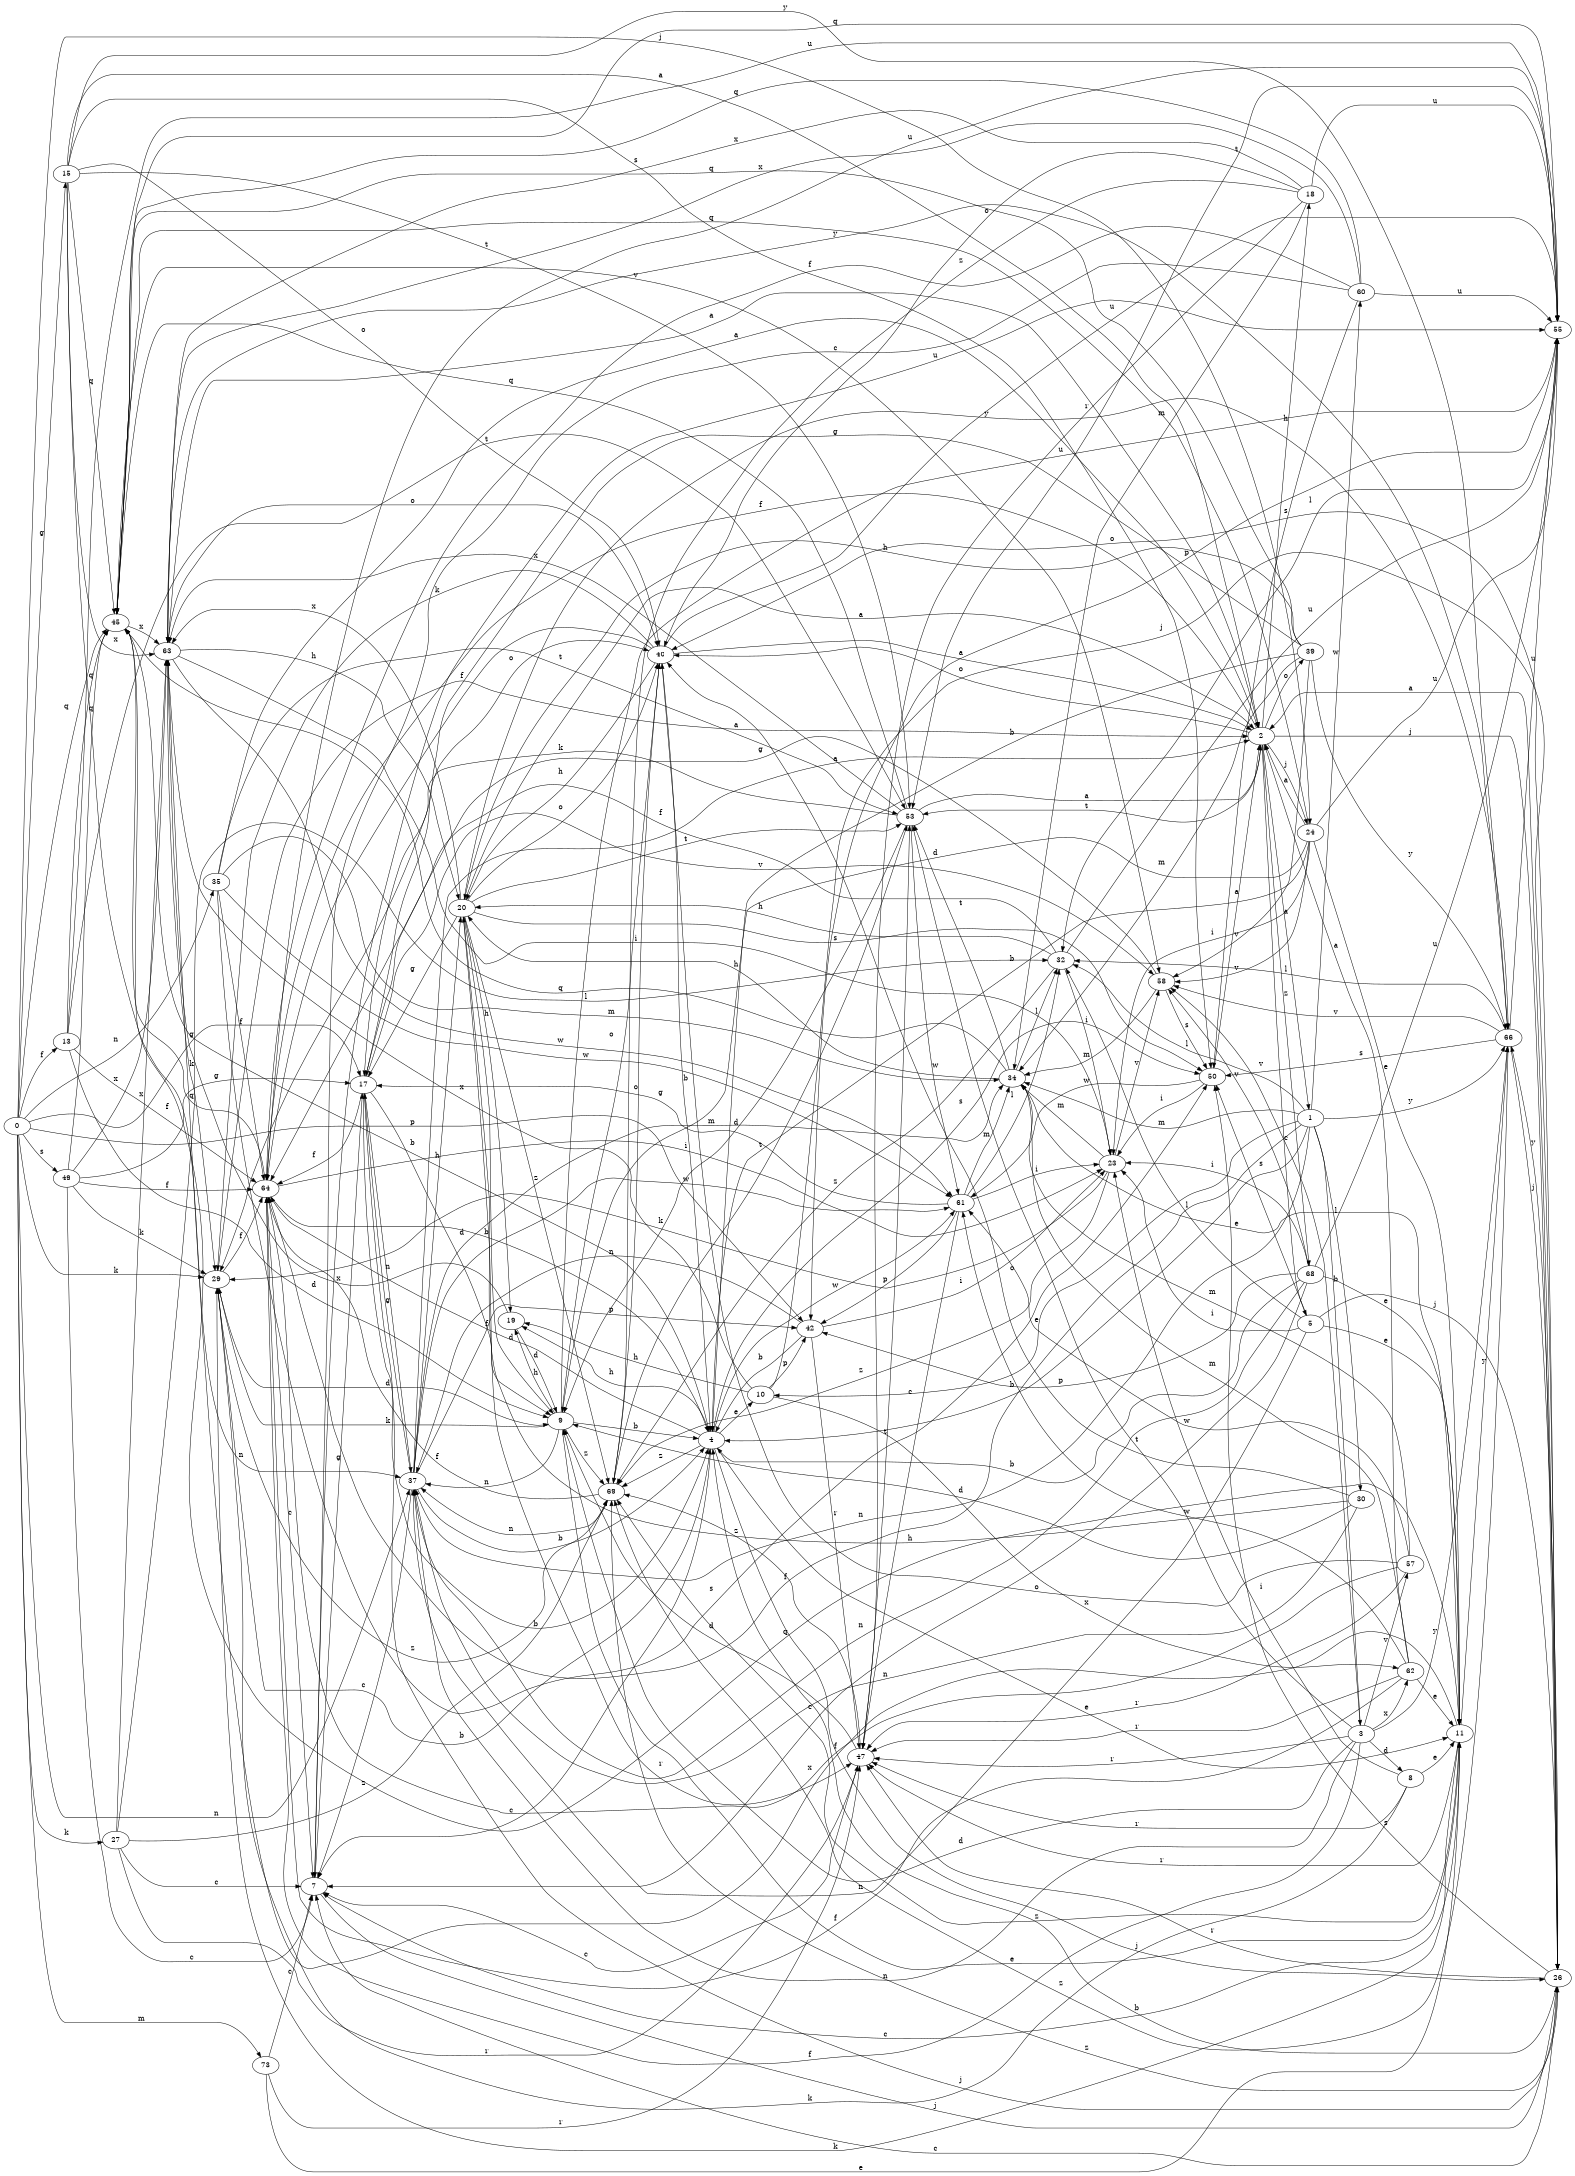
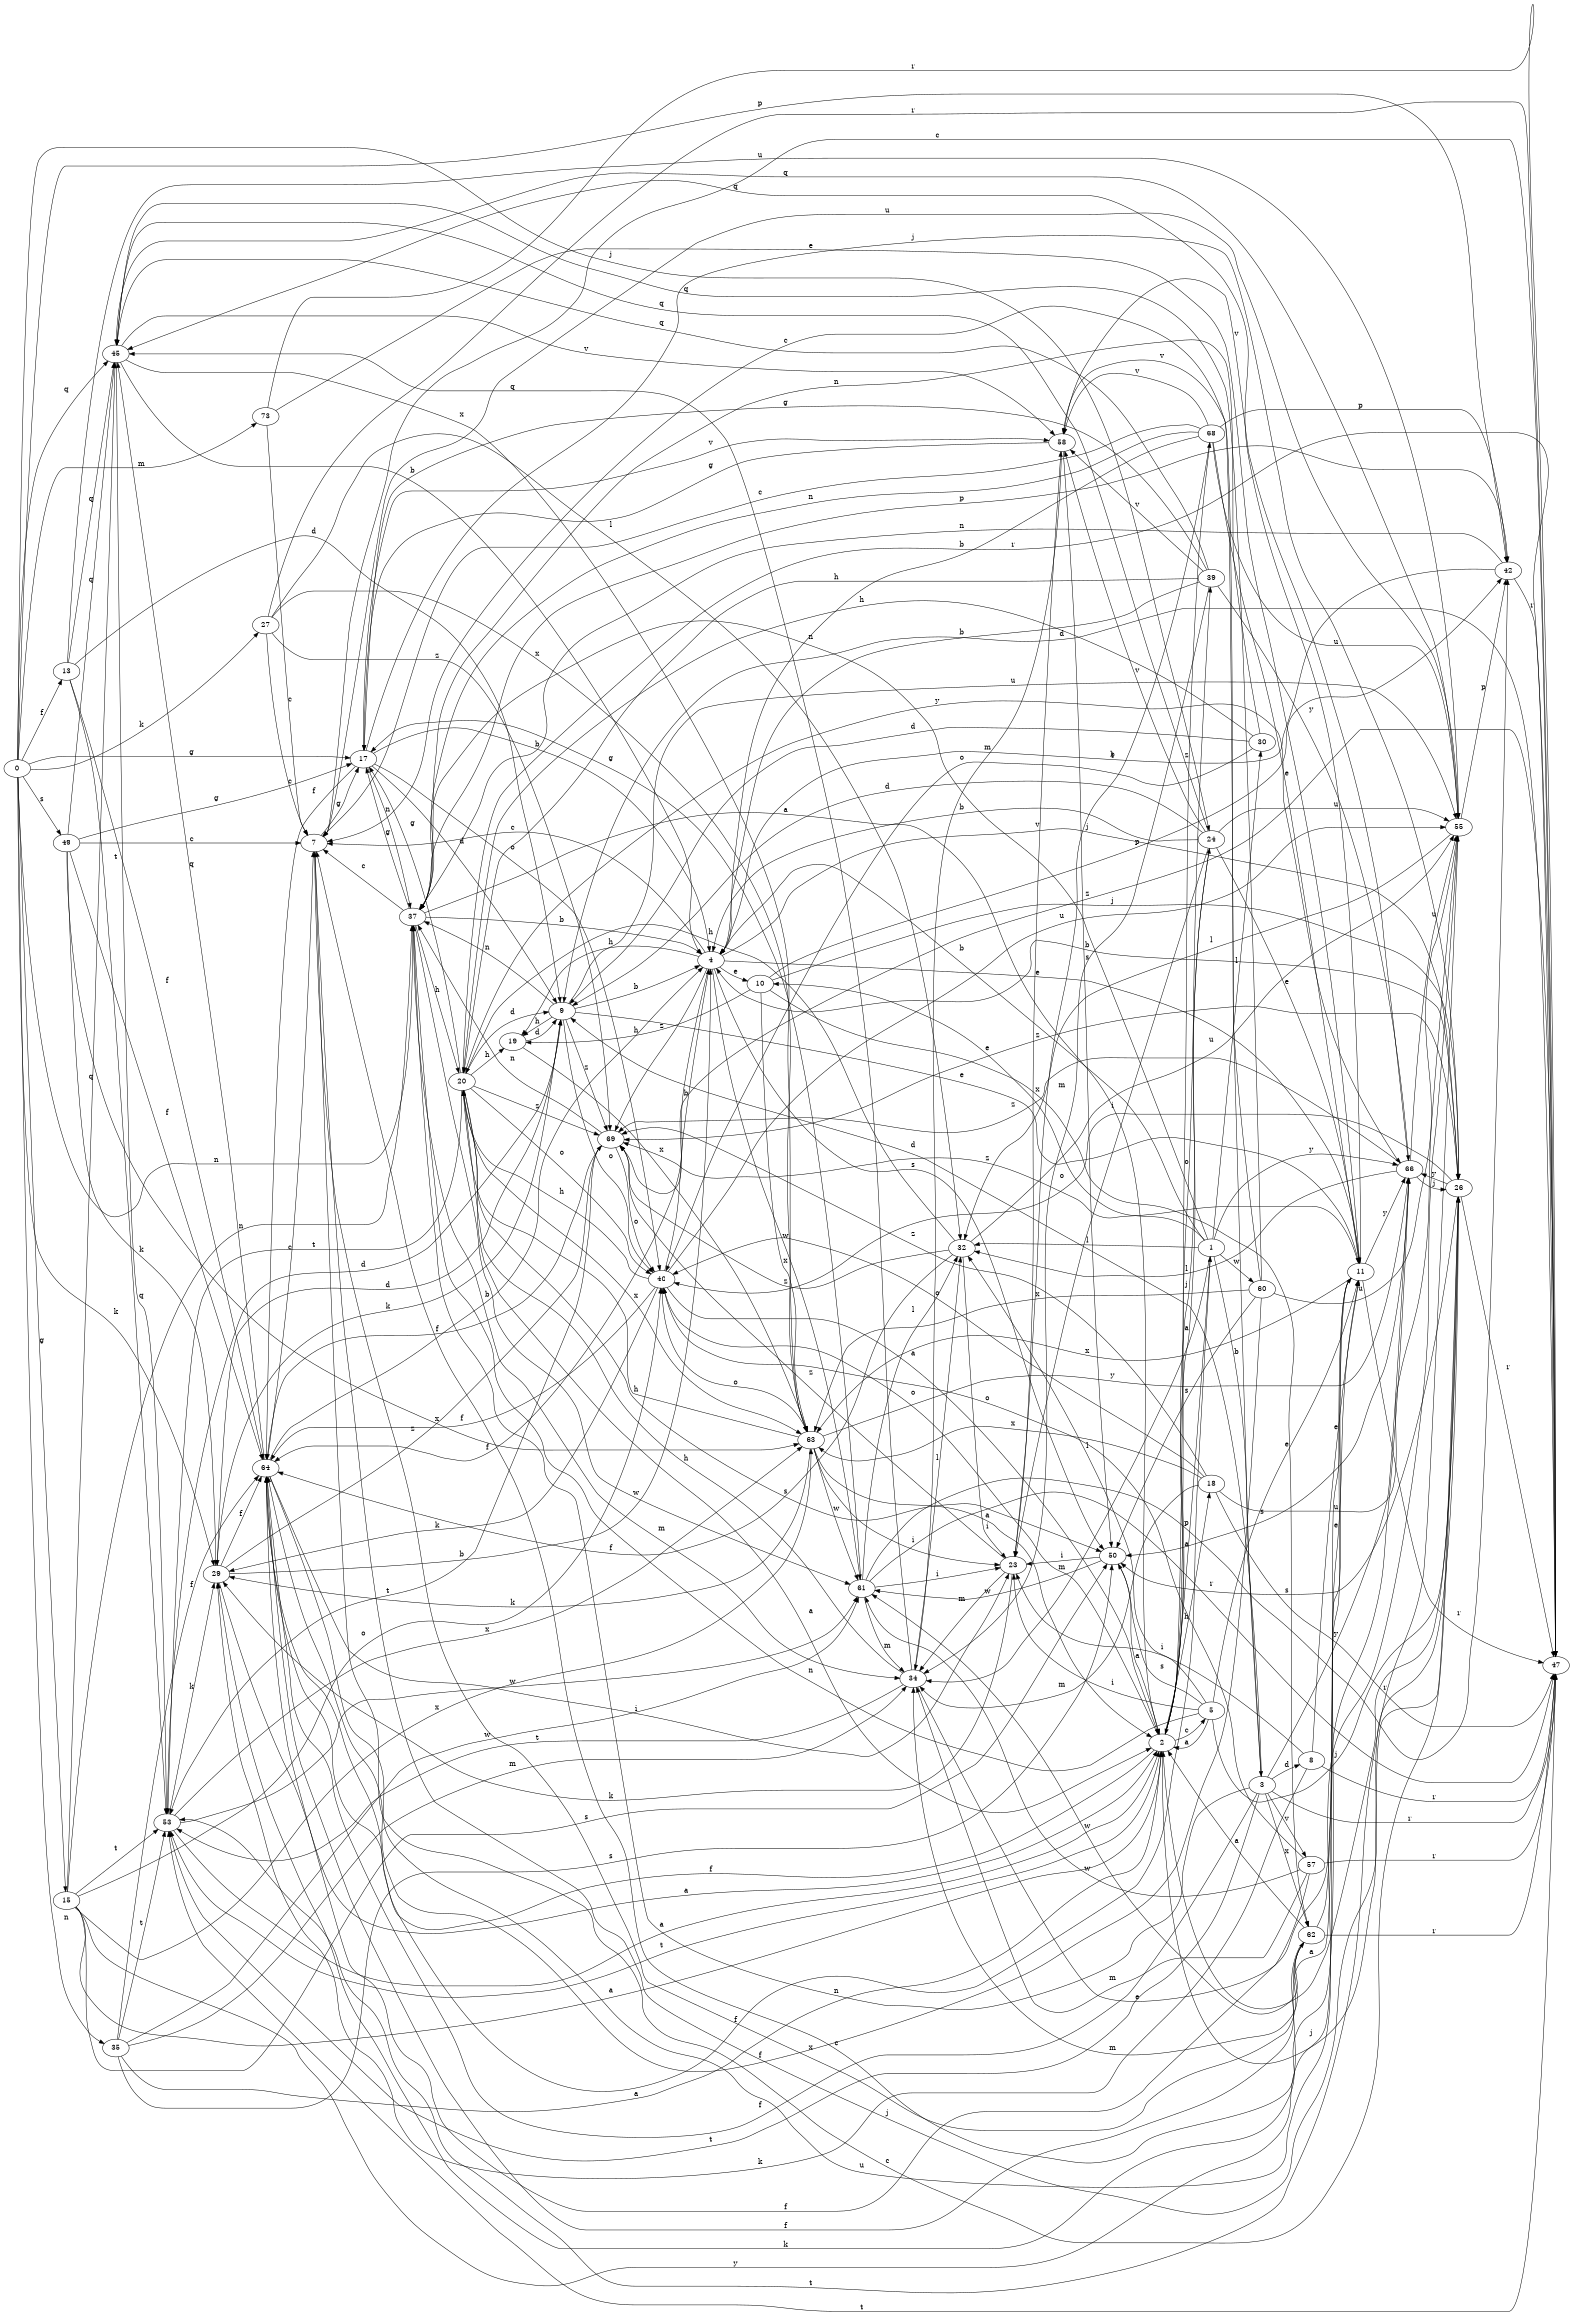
edge "53" -> "45": reversed
edge "42" -> "23": removed, label "i"
edge "61" -> "47": label "c" -> "r"
edge "5" -> "2": added, label "a"
edge "7" -> "62": added, label "x"
